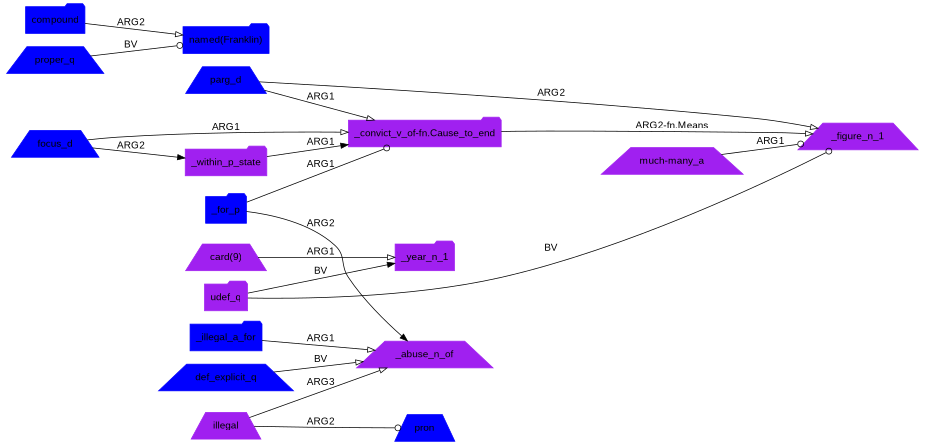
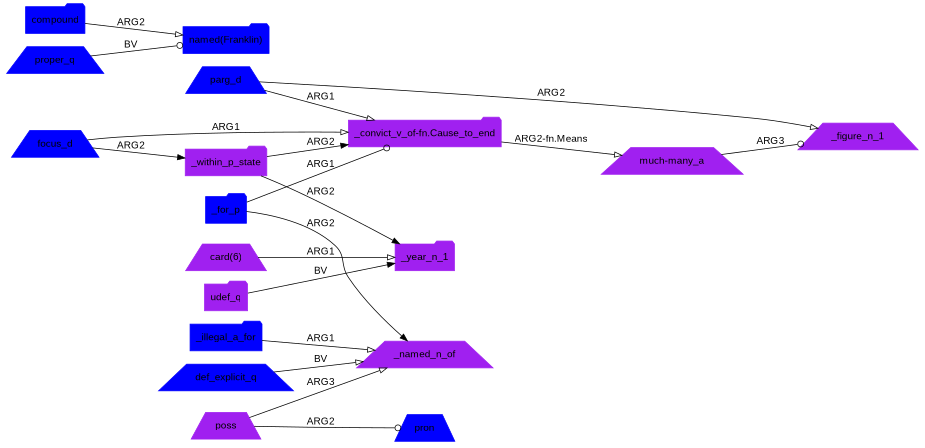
edge "_convict_v_of-fn.Cause_to_end" -> "_figure_n_1": now "_convict_v_of-fn.Cause_to_end" -> "much-many_a"
edge "much-many_a" -> "_figure_n_1": label "ARG1" -> "ARG3"
edge "_within_p_state" -> "_convict_v_of-fn.Cause_to_end": label "ARG1" -> "ARG2"
edge "_within_p_state" -> "_year_n_1": added, label "ARG2"
node "card(9)": label "card(9)" -> "card(6)"
edge "udef_q" -> "_figure_n_1": removed, label "BV"
node "_abuse_n_of": label "_abuse_n_of" -> "_named_n_of"
node "illegal": label "illegal" -> "poss"
